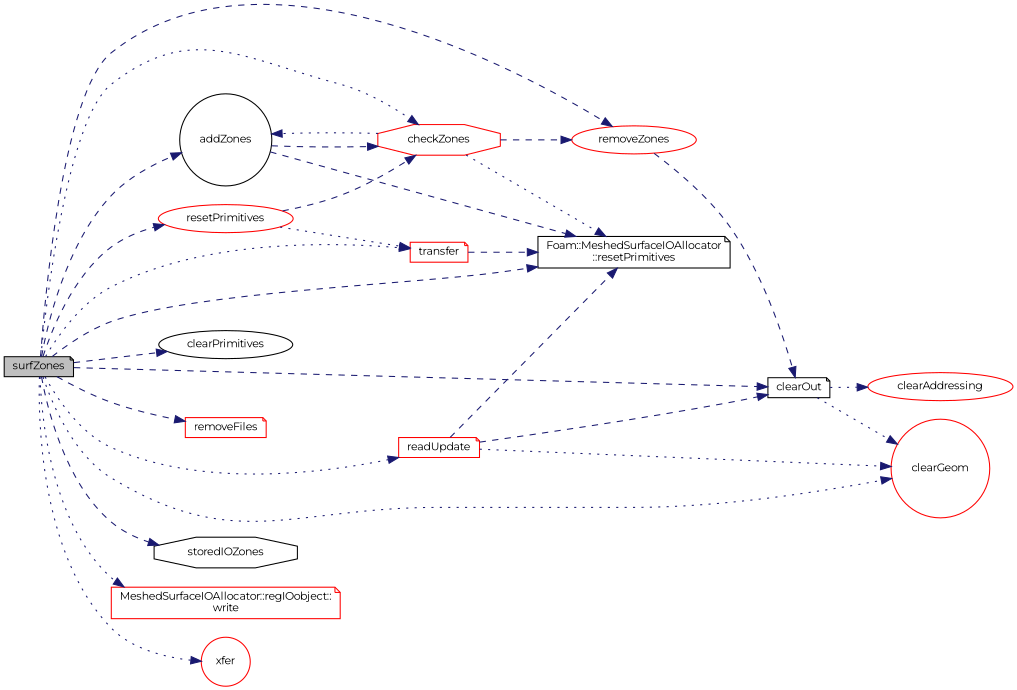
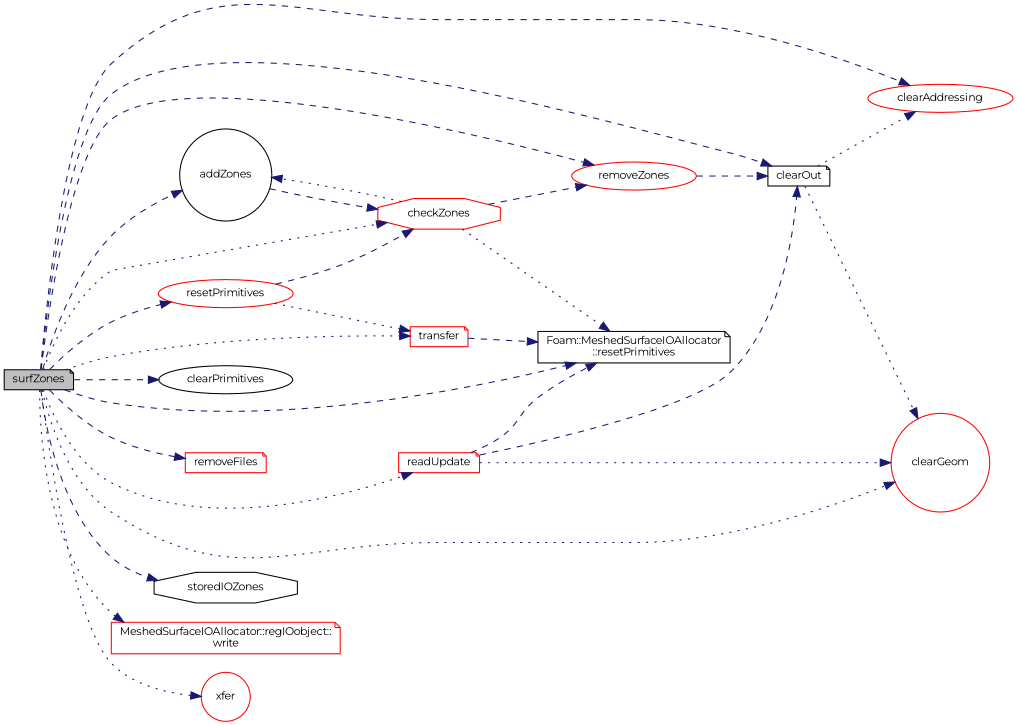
edge "surfZones" -> "clearAddressing": added
edge "addZones" -> "Foam::MeshedSurfaceIOAllocator ::resetPrimitives": removed
